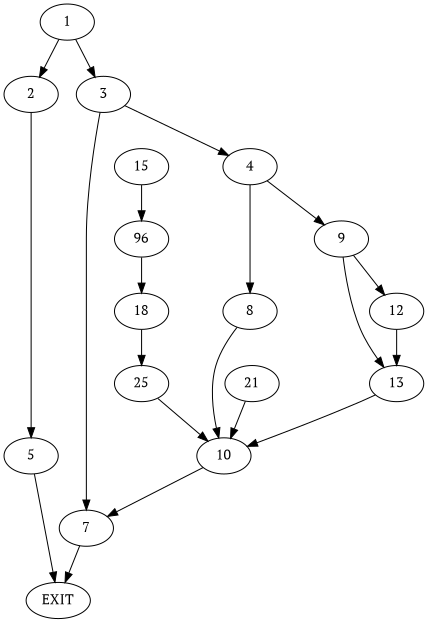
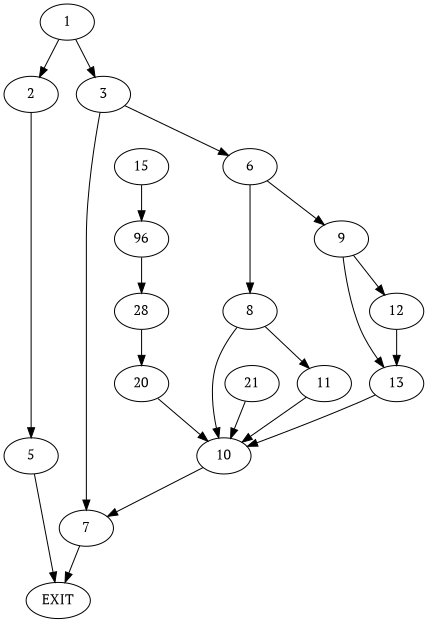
node "4": label "4" -> "6"
node "18": label "18" -> "28"
node "25": label "25" -> "20"
node "11": added
